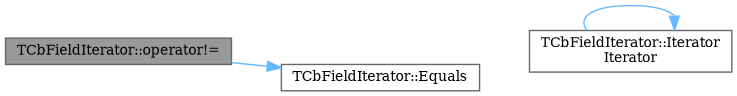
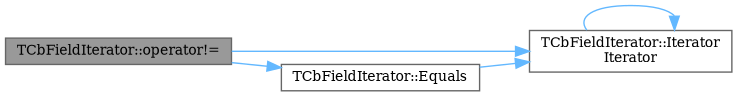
edge "TCbFieldIterator::operator!=" -> "TCbFieldIterator::Iterator Iterator": added
edge "TCbFieldIterator::Equals" -> "TCbFieldIterator::Iterator Iterator": added
